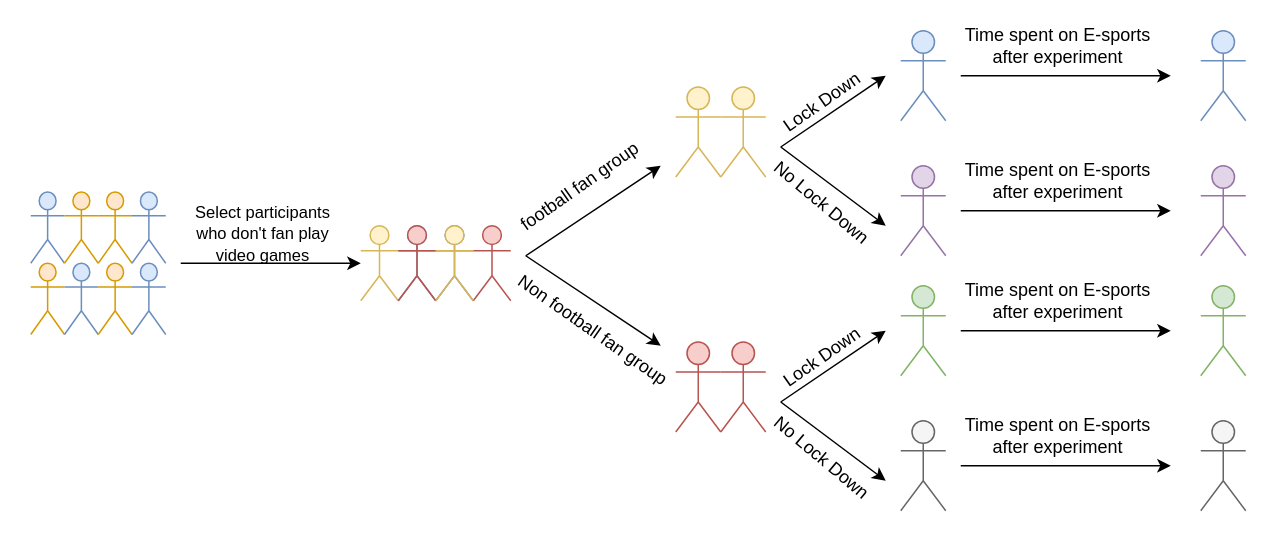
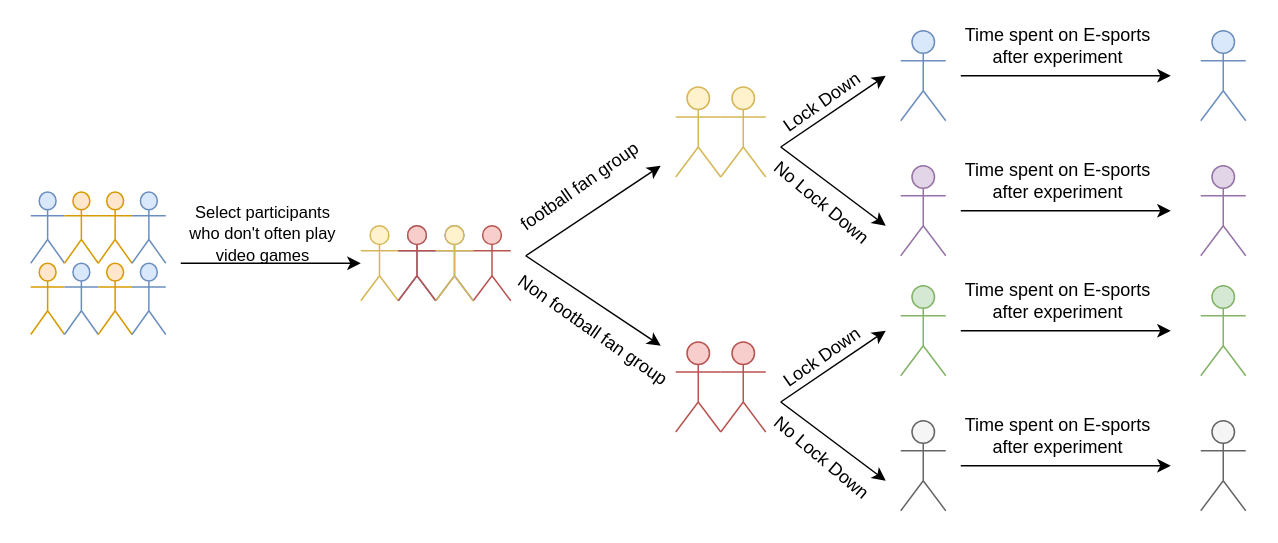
node "Select participants who don't fan play video games": label "Select participants who don't fan play video games" -> "Select participants who don't often play video games"
